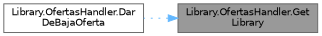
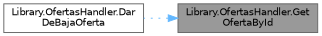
node "Library.OfertasHandler.Get Library": label "Library.OfertasHandler.Get Library" -> "Library.OfertasHandler.Get OfertaById"
